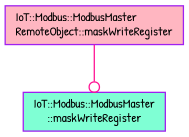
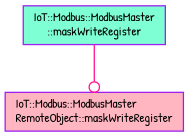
edge "IoT::Modbus::ModbusMaster RemoteObject::maskWriteRegister" -> "IoT::Modbus::ModbusMaster ::maskWriteRegister": reversed
